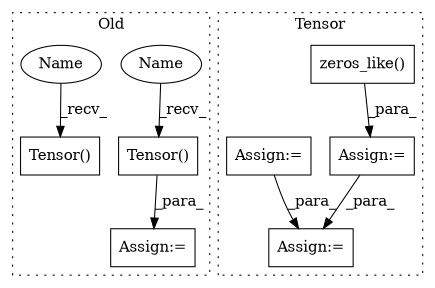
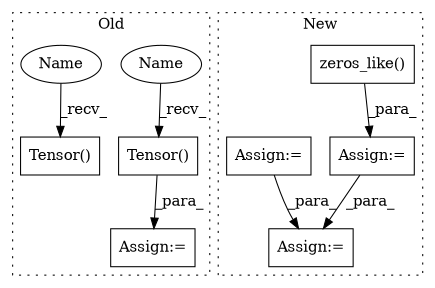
cluster "Tensor": label "Tensor" -> "New"
